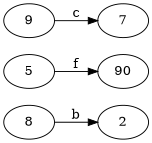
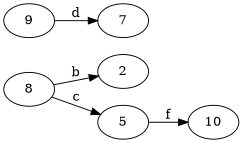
edge "9" -> "7": label "c" -> "d"
node "90": label "90" -> "10"
edge "8" -> "5": added, label "c"
